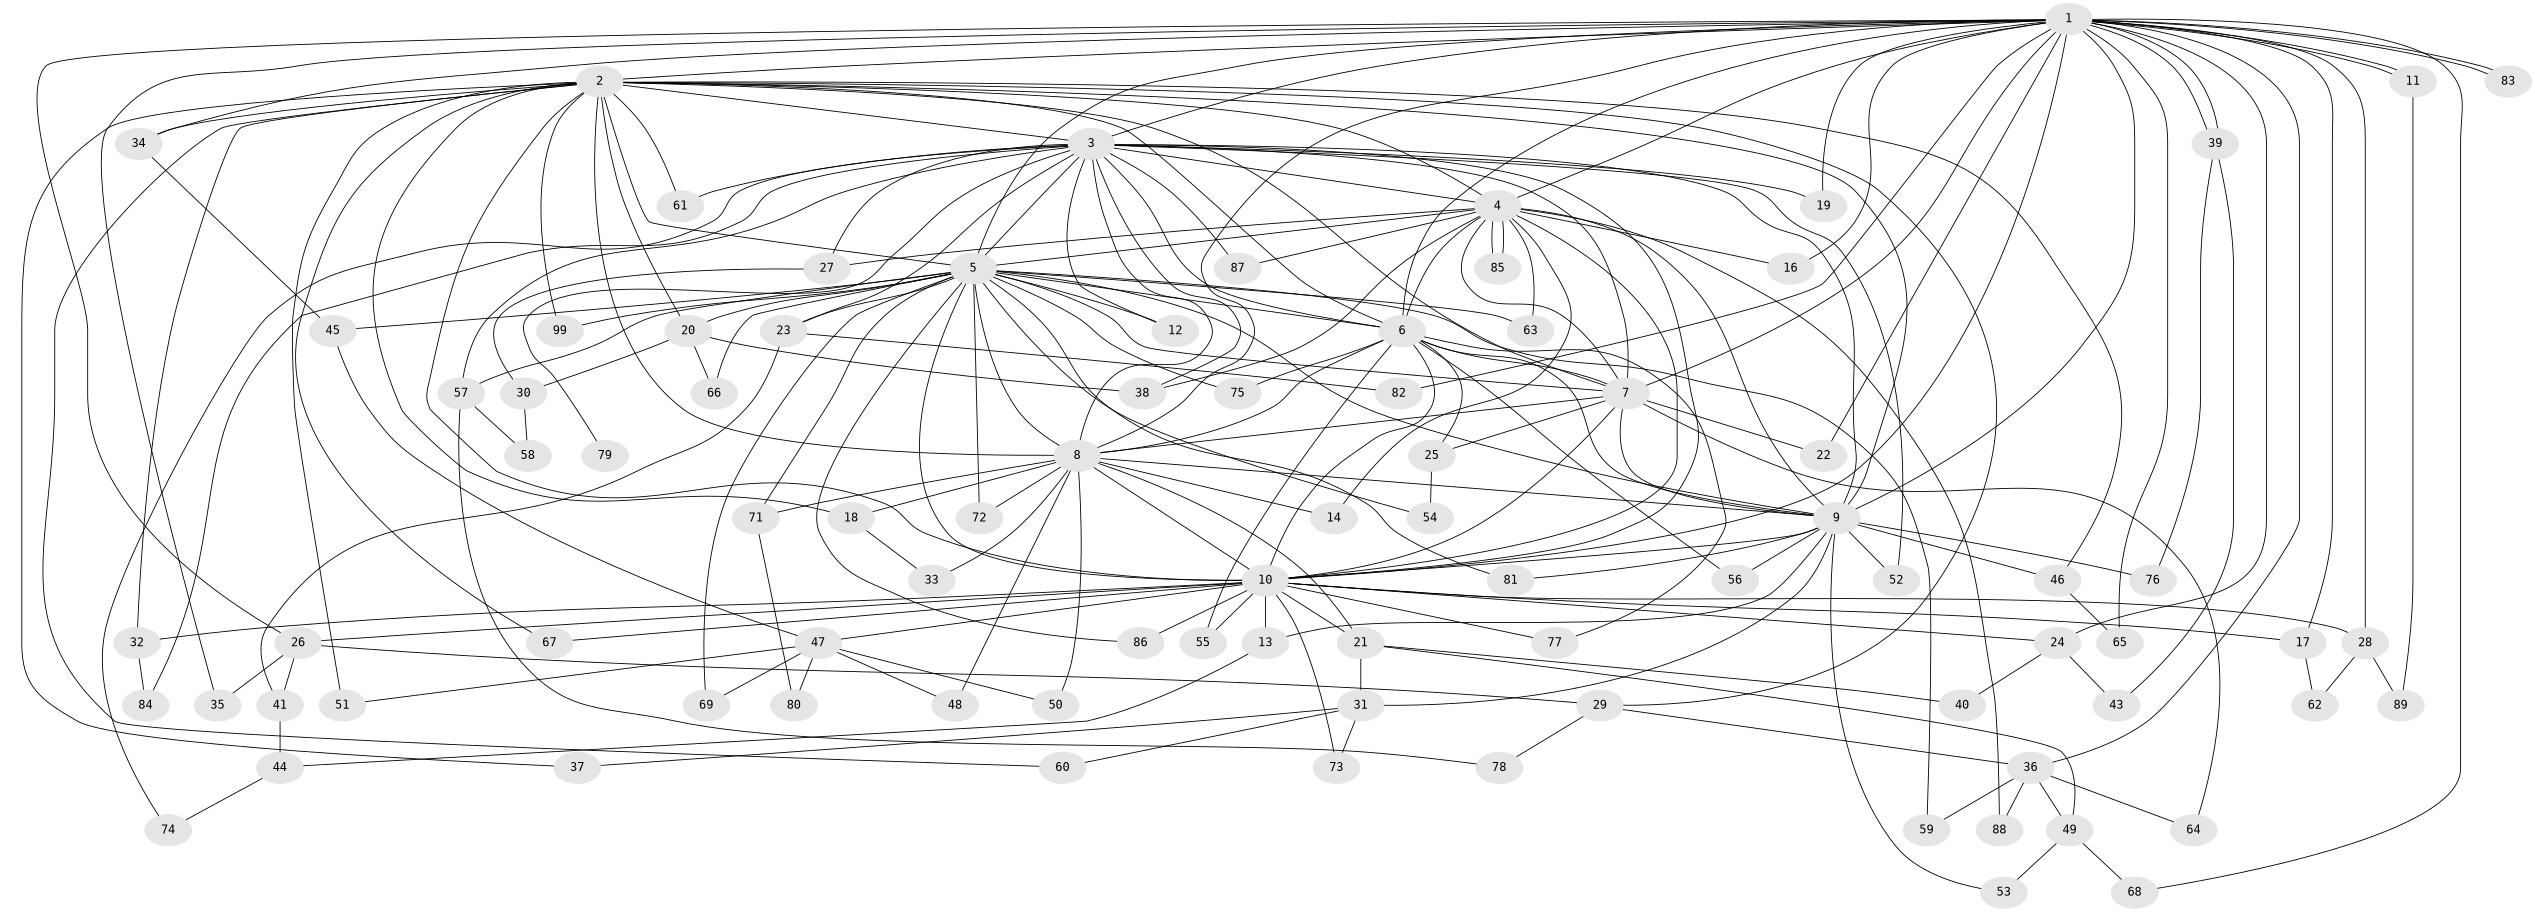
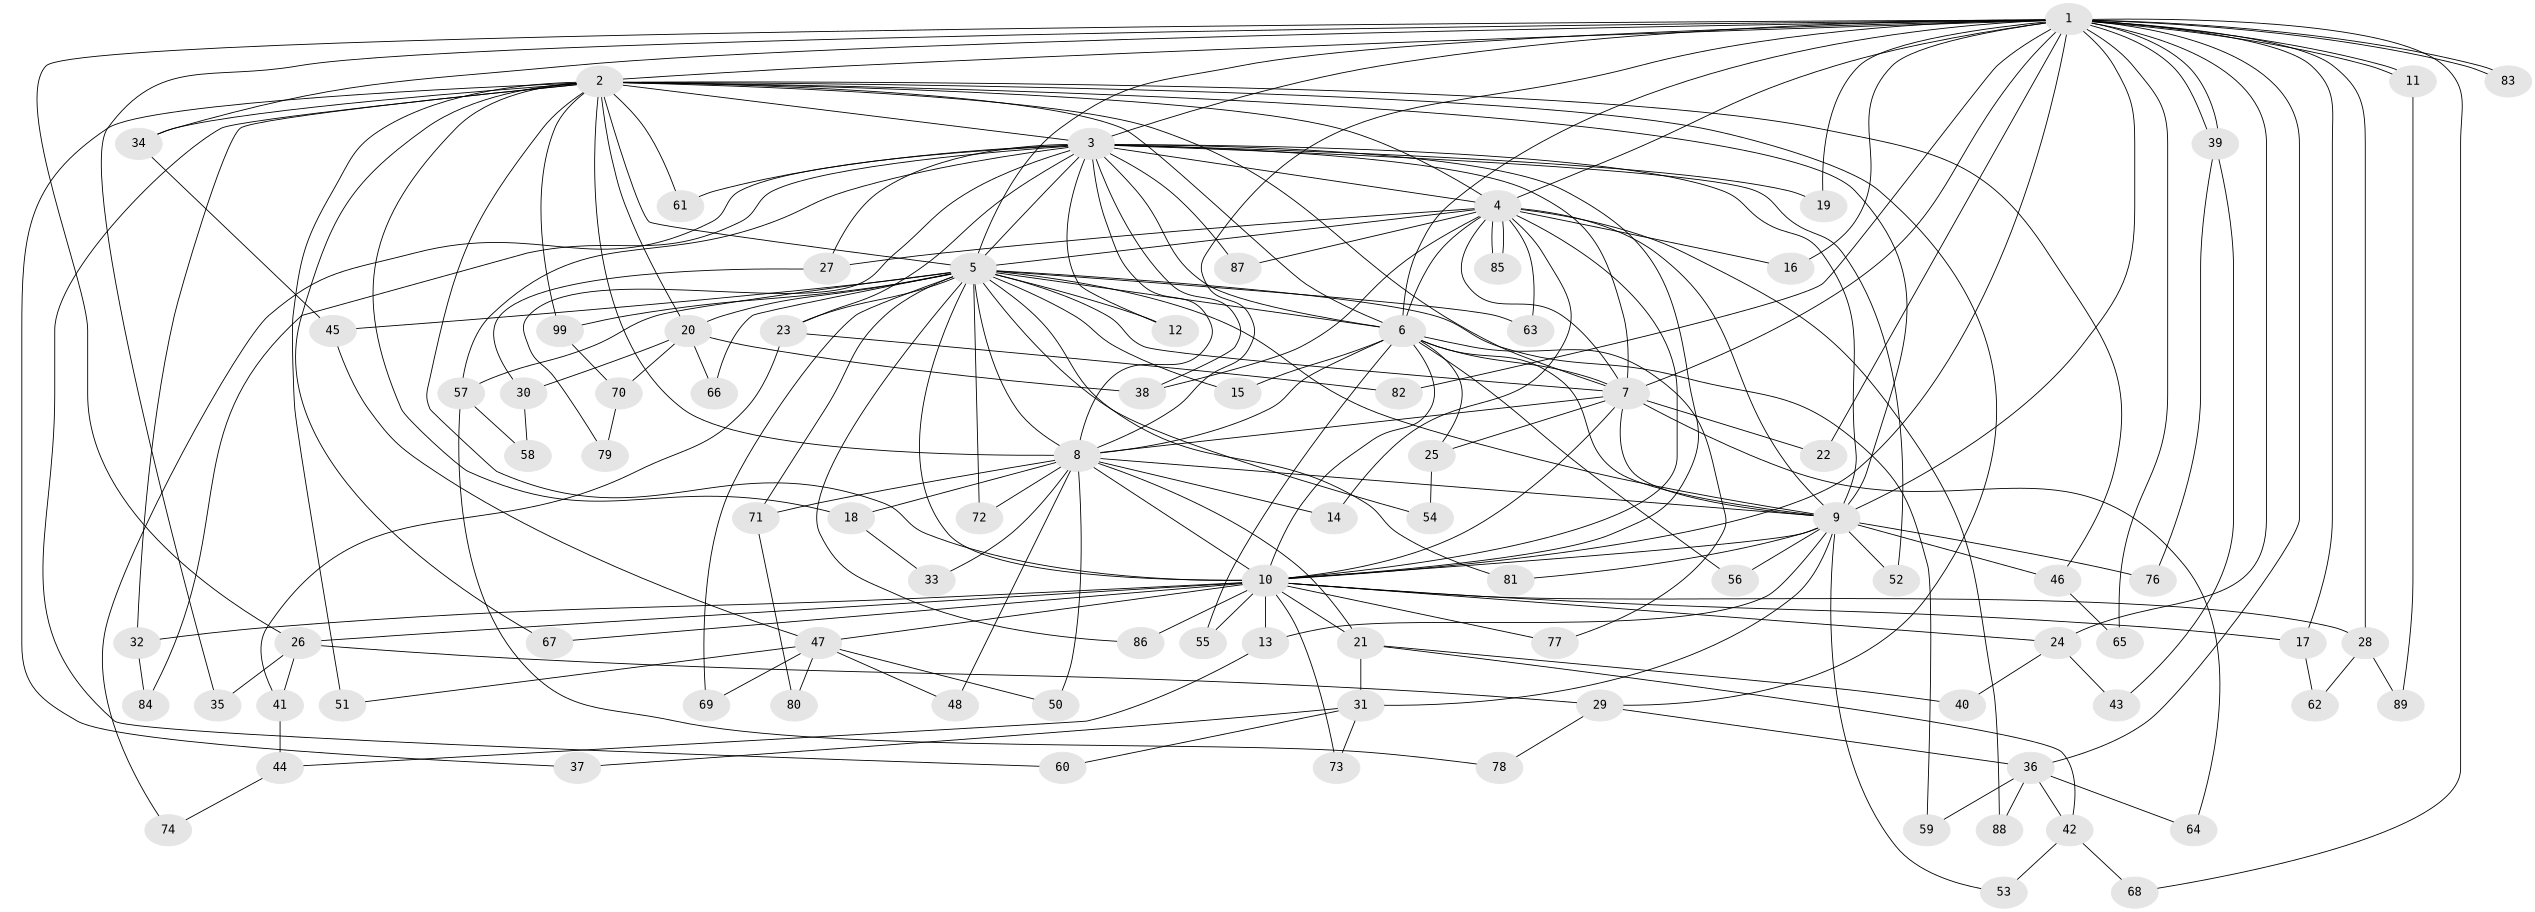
node "70": added
node "75": label "75" -> "15"
node "49": label "49" -> "42"
